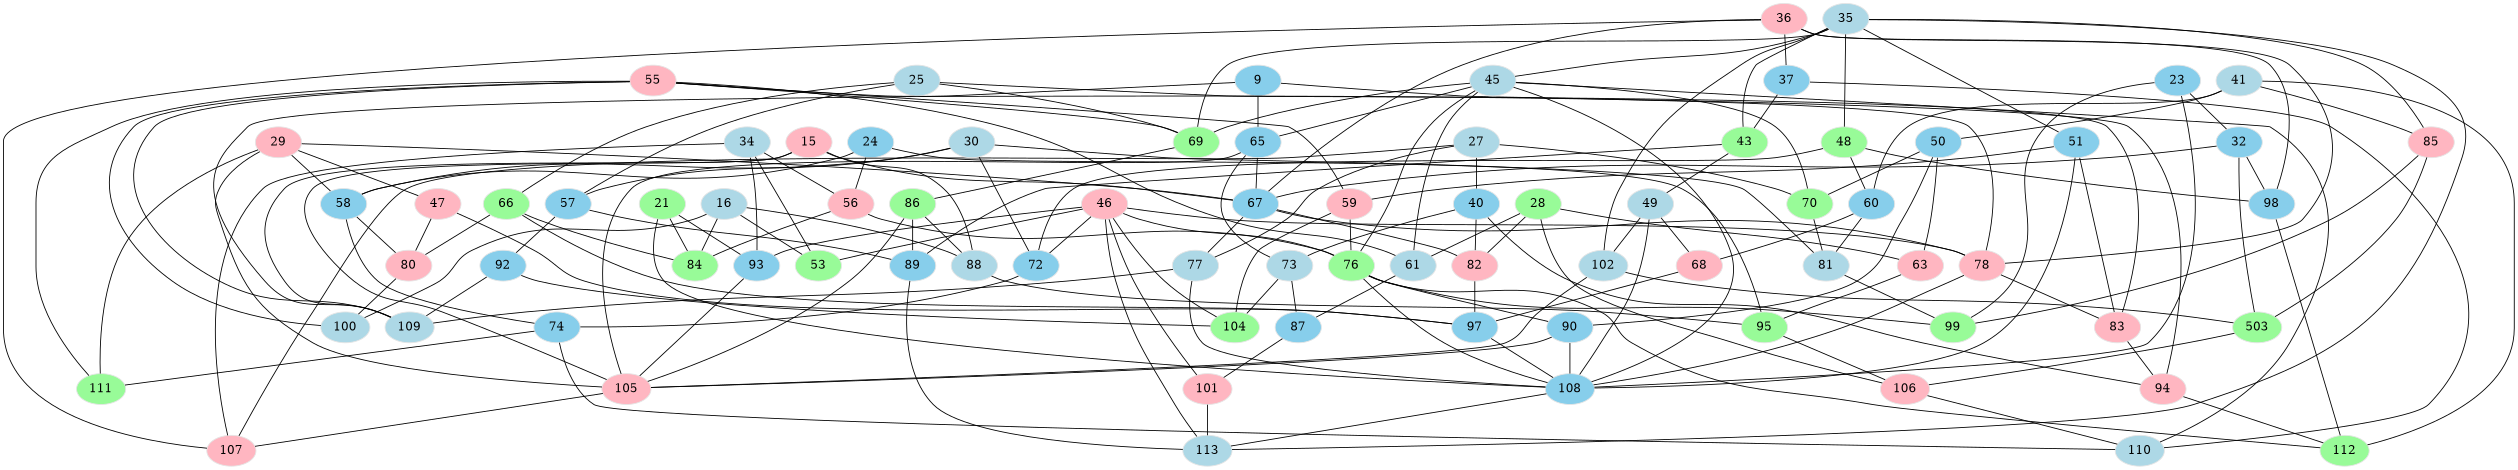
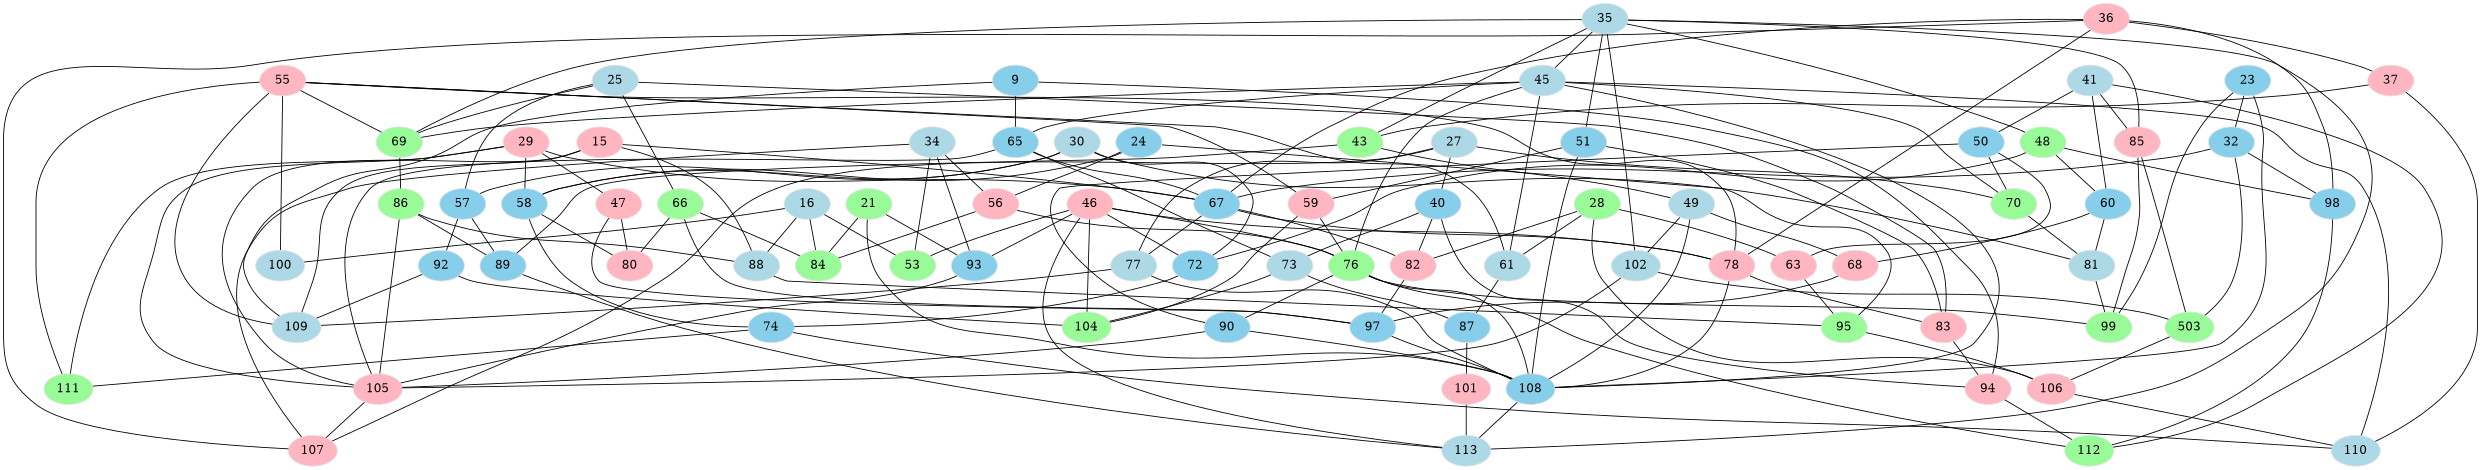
node "37": fillcolor skyblue -> lightpink
edge "46" -- "101": removed
edge "80" -- "100": removed
